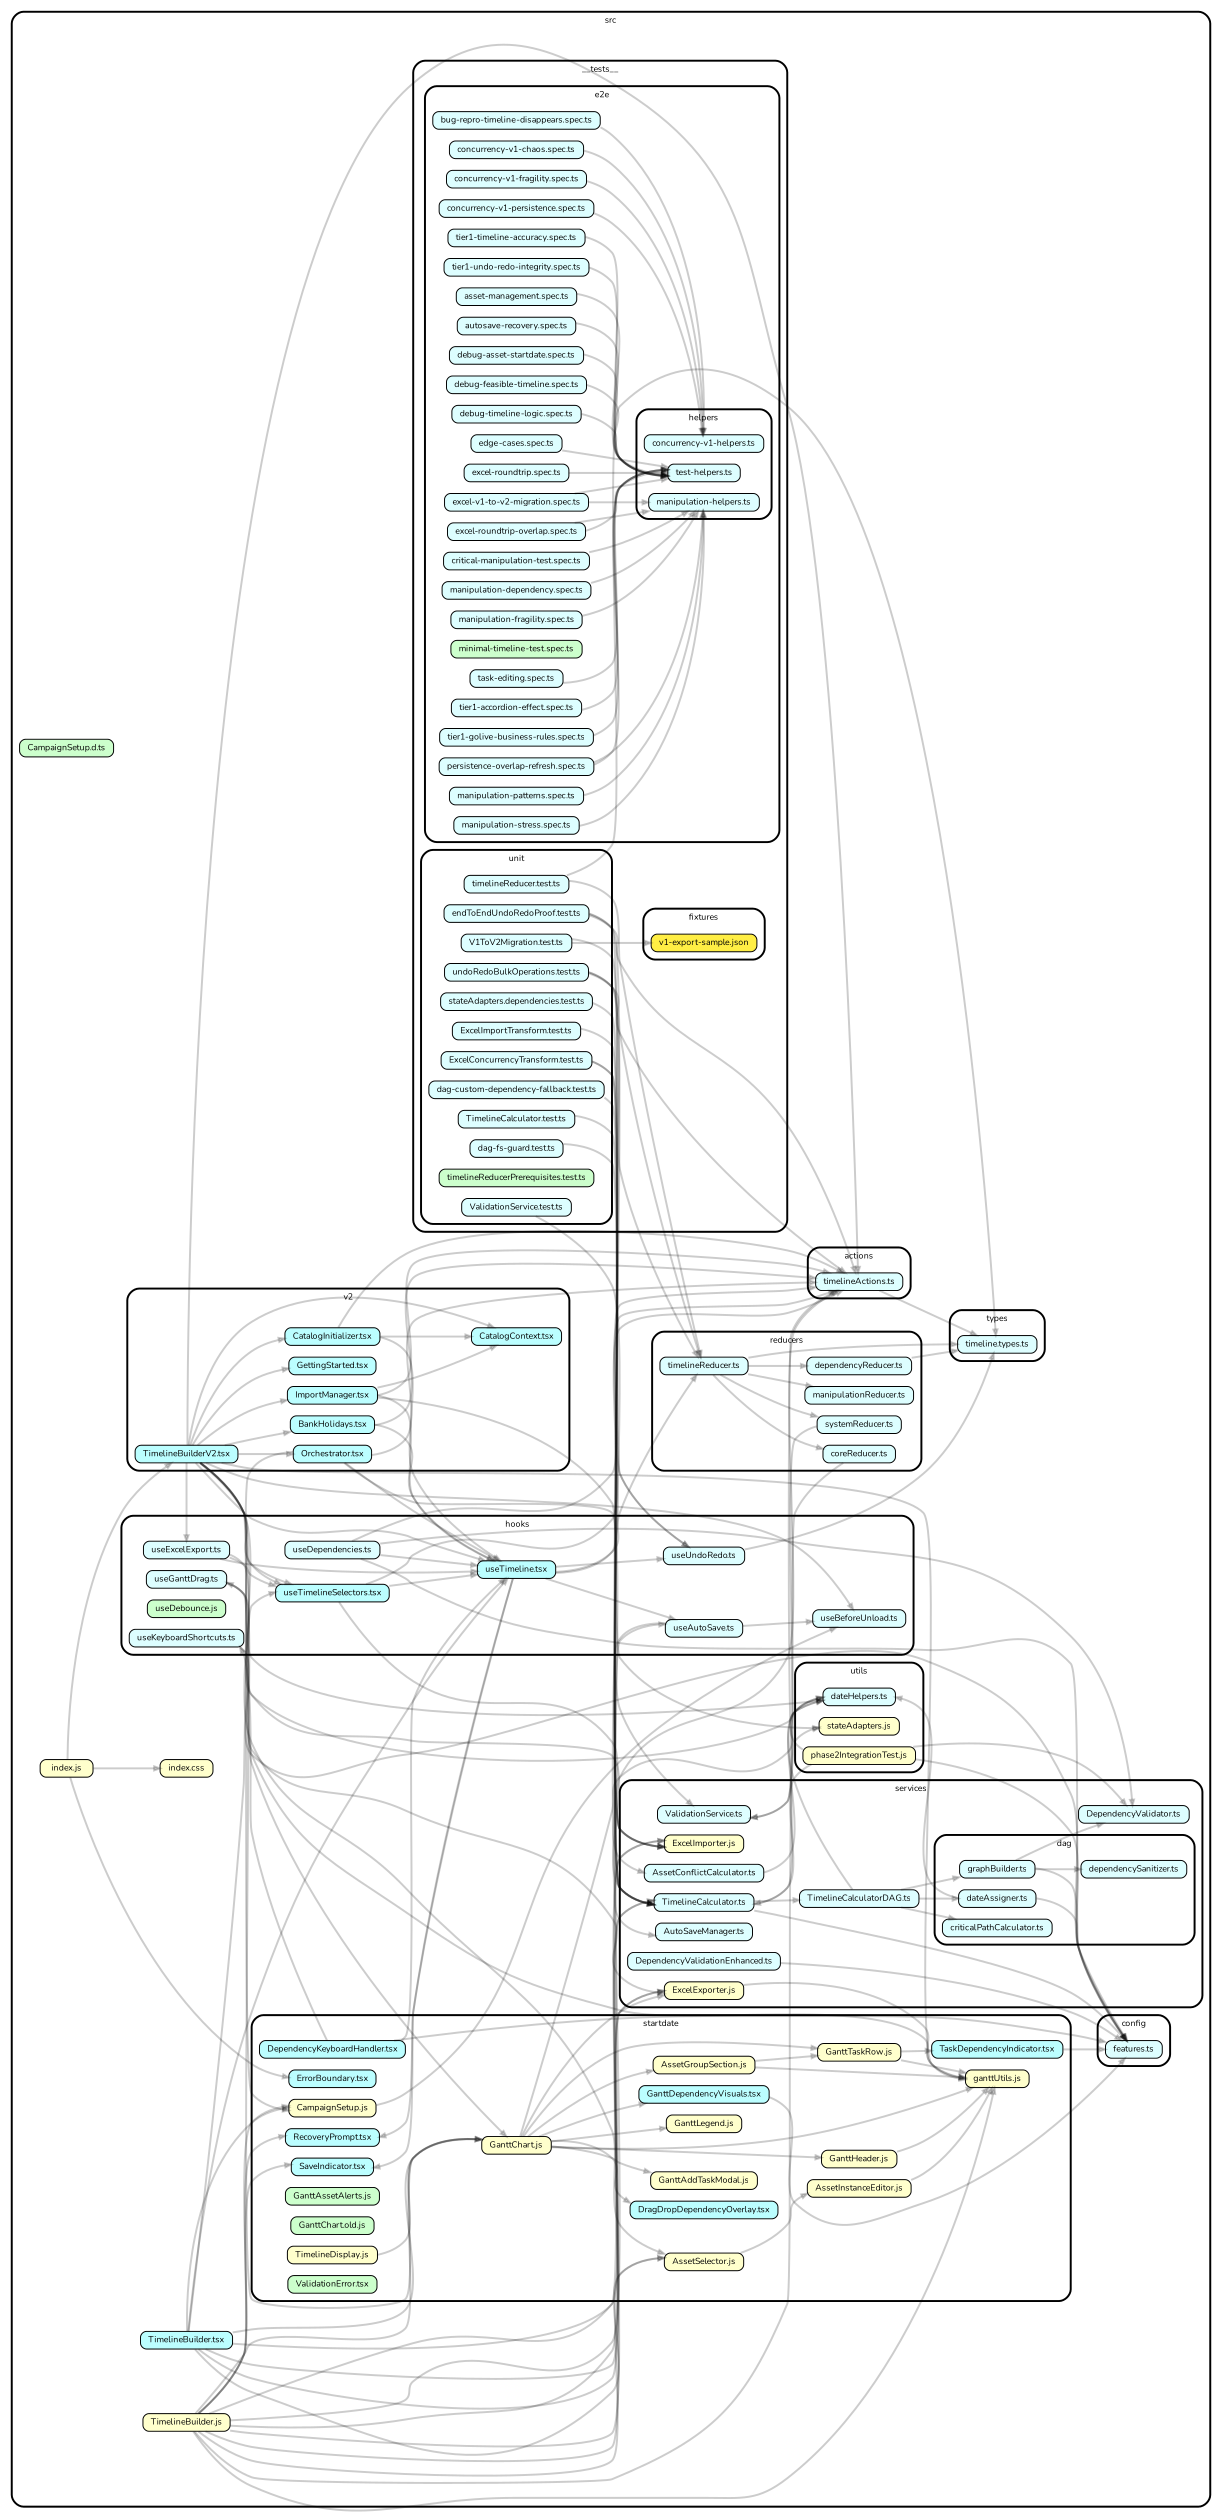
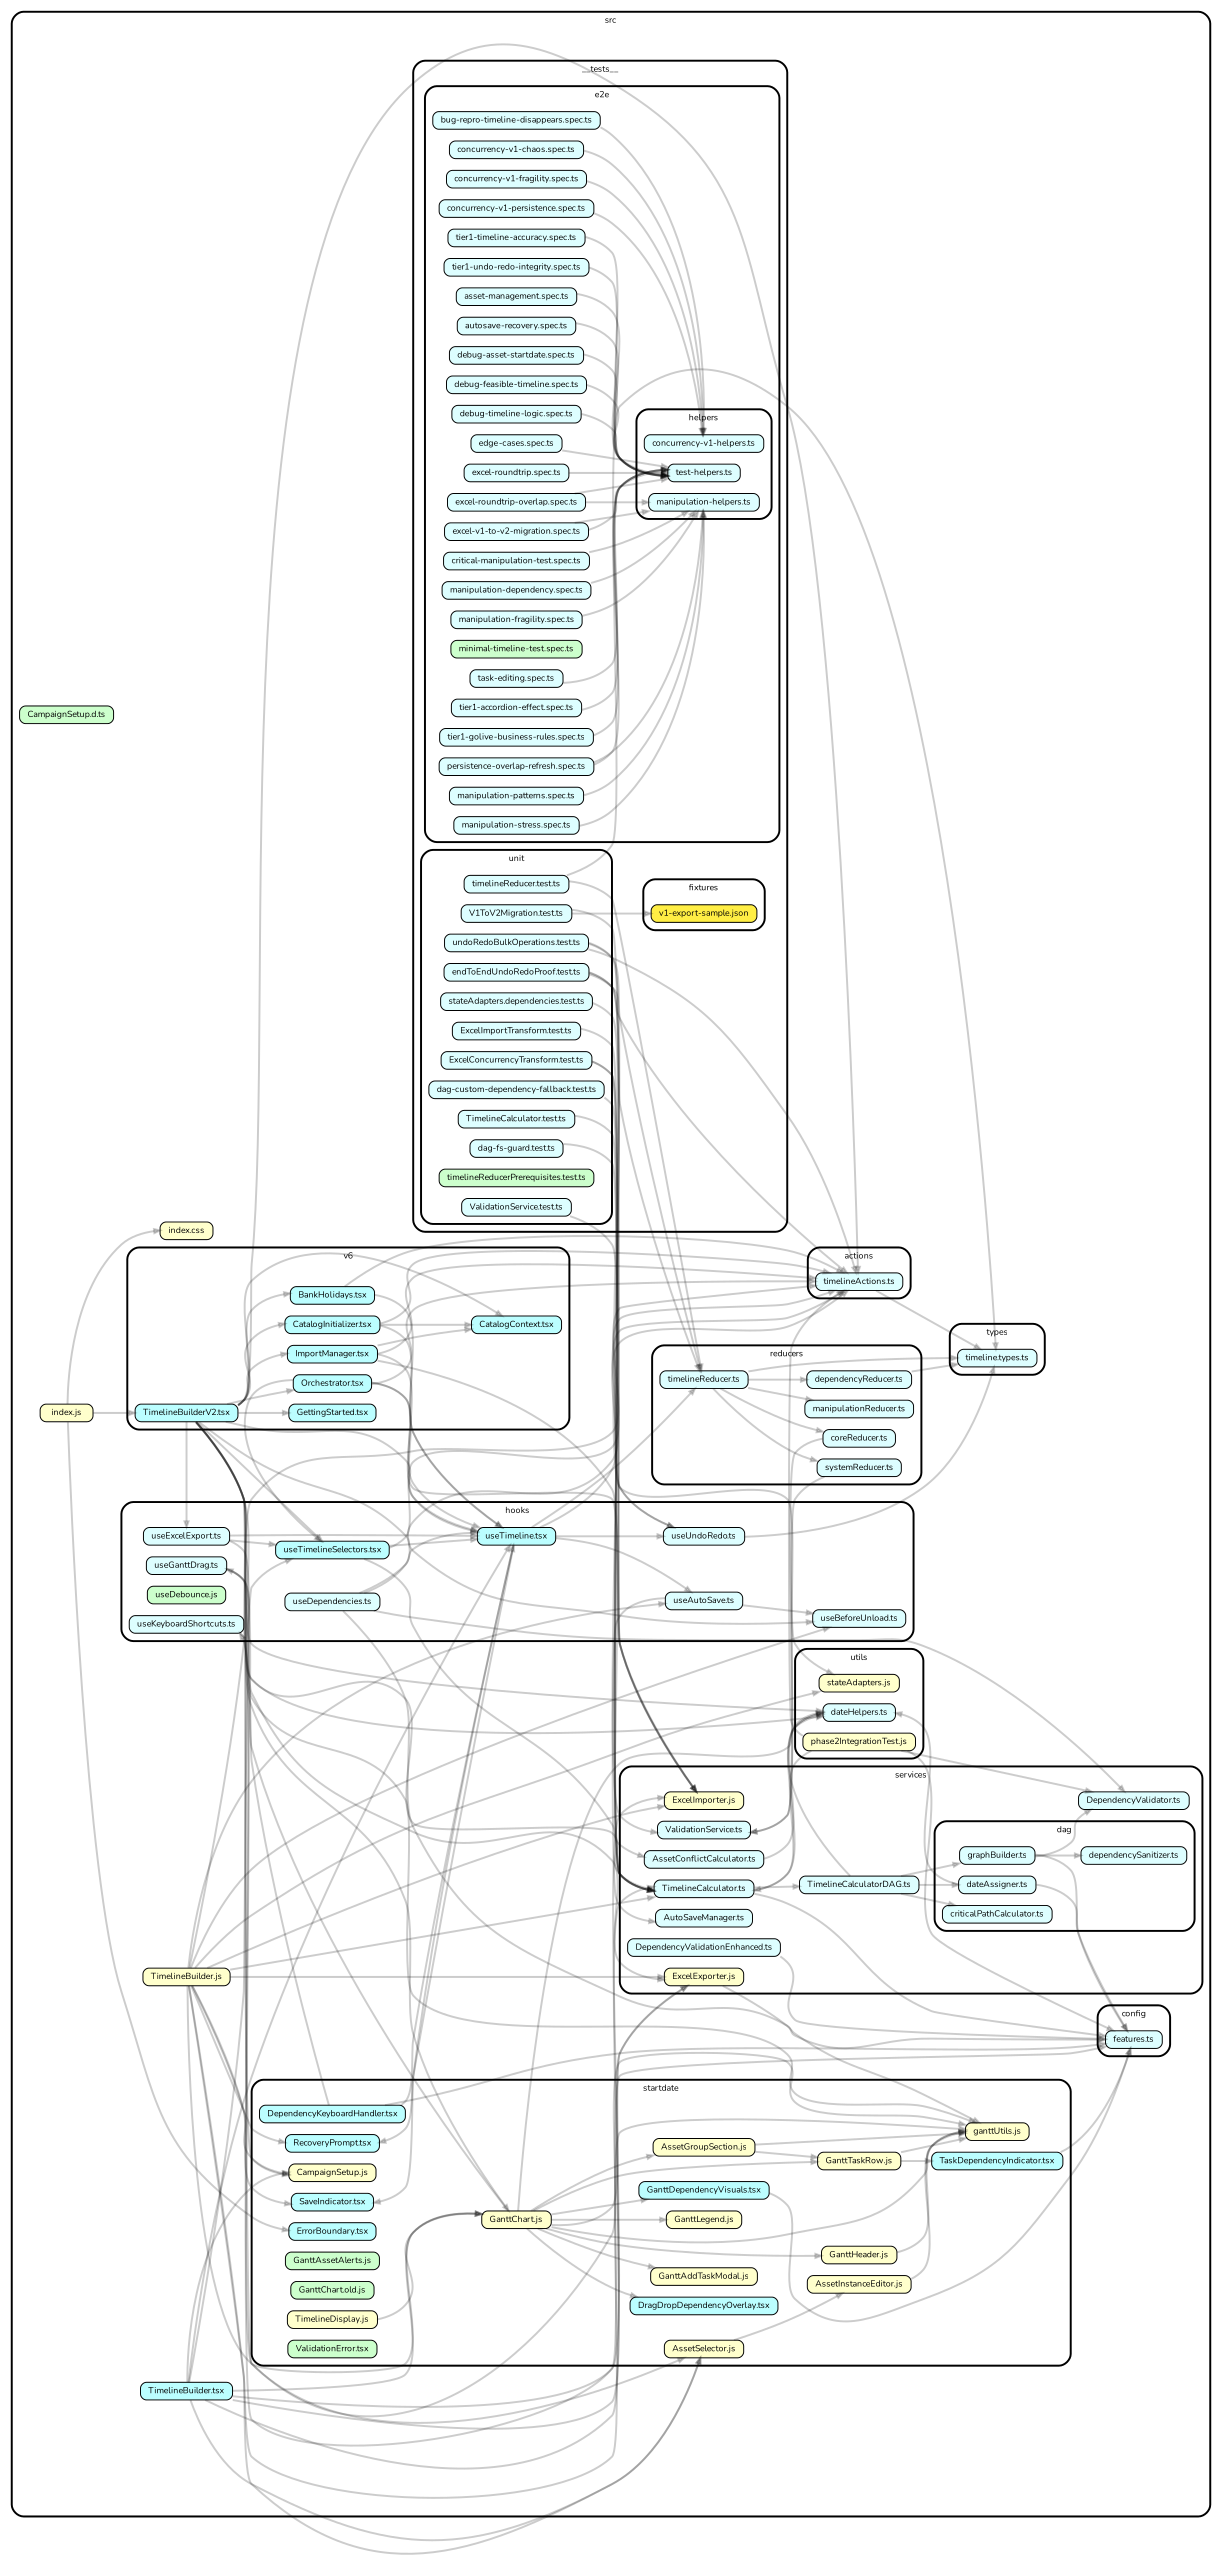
cluster "v2": label "v2" -> "v6"
edge "CampaignSetup.js" -> "useBeforeUnload.ts": now "TimelineBuilder.js" -> "useBeforeUnload.ts"
